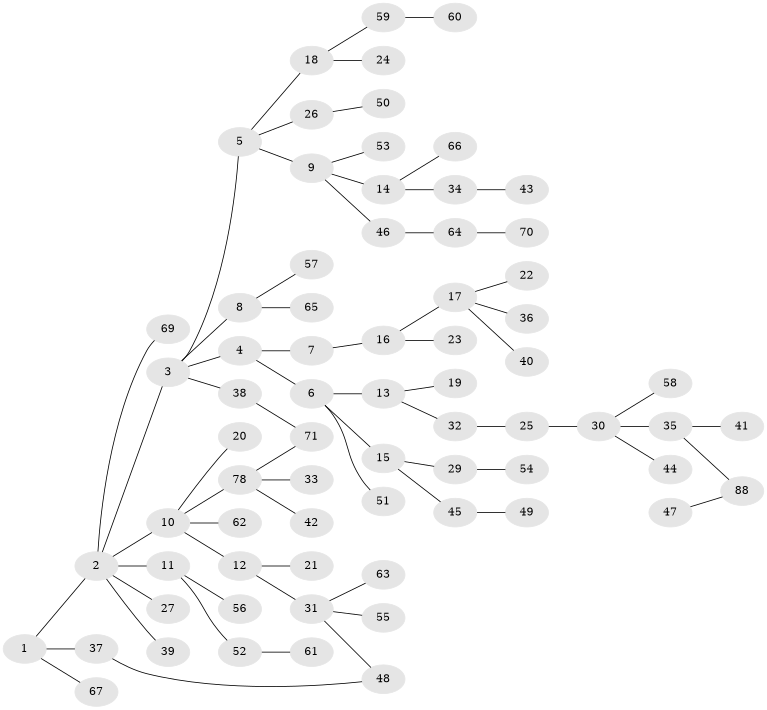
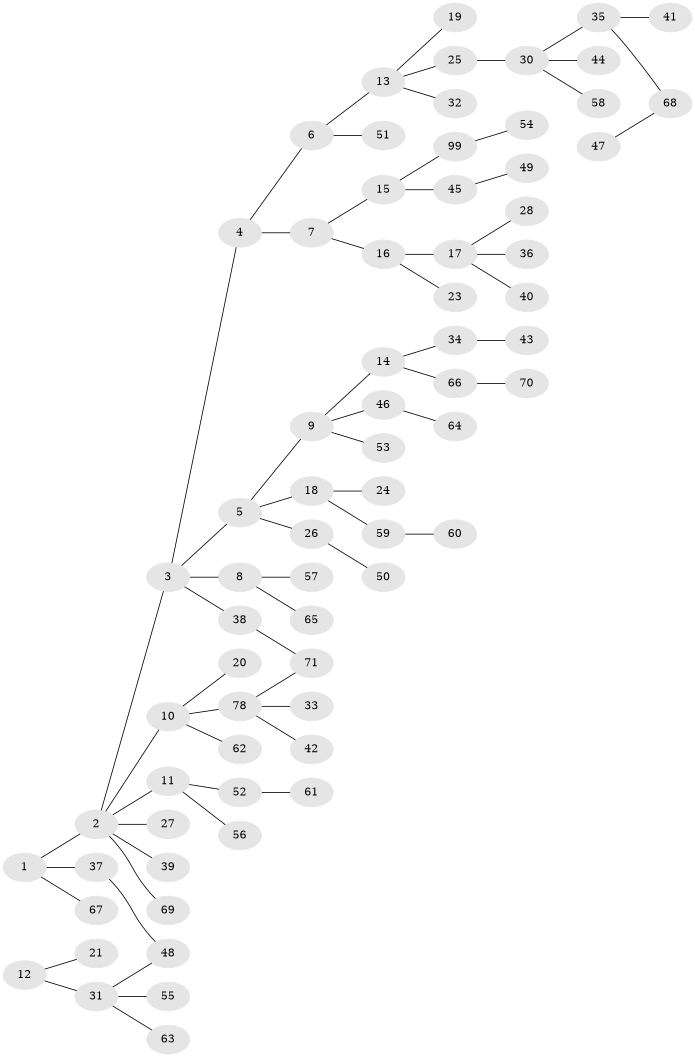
edge "64" -- "70": now "66" -- "70"
node "22": label "22" -> "28"
edge "6" -- "15": now "7" -- "15"
edge "32" -- "25": now "13" -- "25"
node "29": label "29" -> "99"
node "88": label "88" -> "68"
edge "10" -- "12": removed
